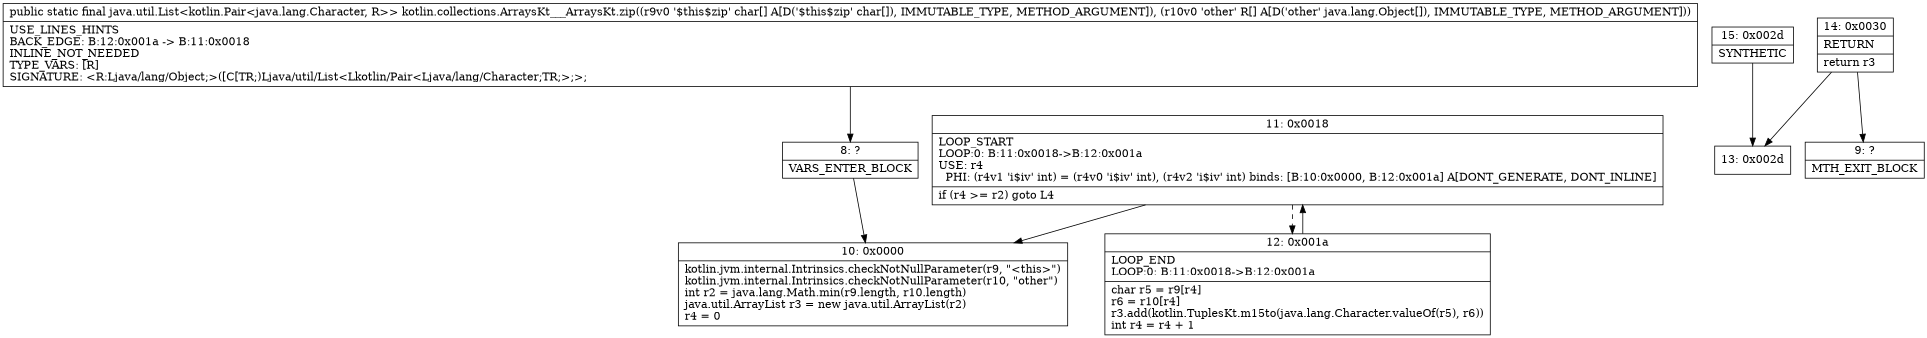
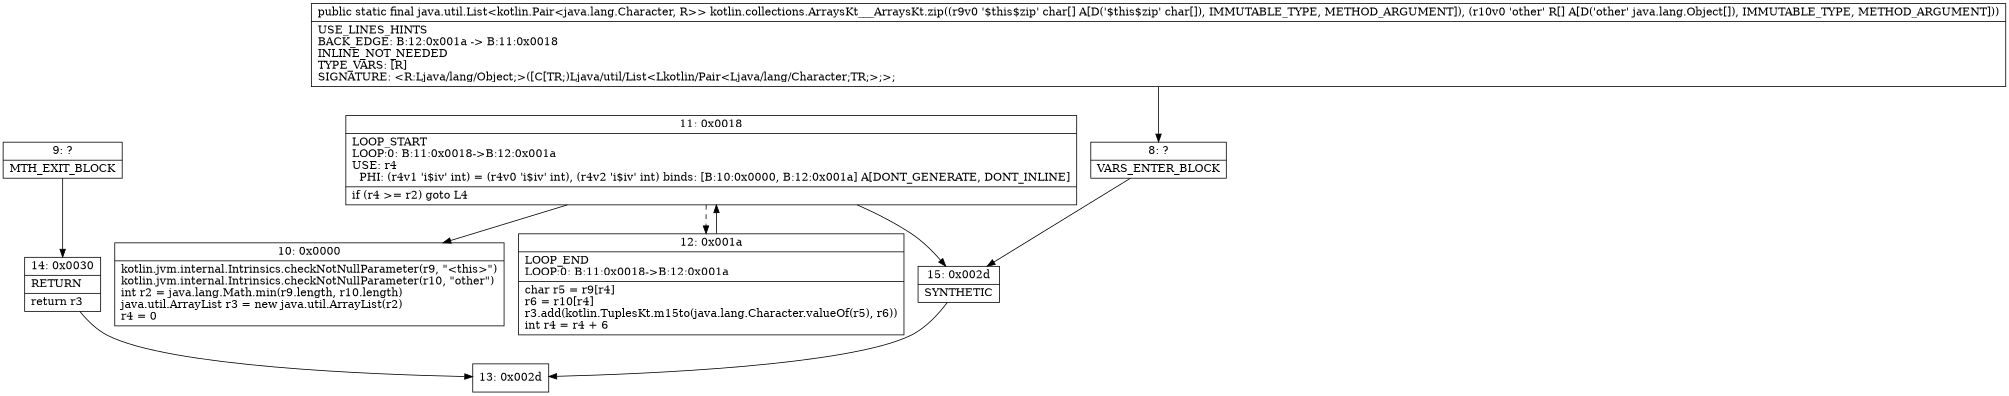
edge "14: 0x0030" -> "9: ?": reversed
edge "8: ?" -> "10: 0x0000": now "8: ?" -> "15: 0x002d"
edge "11: 0x0018" -> "15: 0x002d": added
node "12: 0x001a": text "int r4 = r4 + 1" -> "int r4 = r4 + 6"
